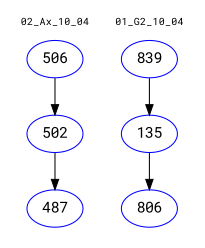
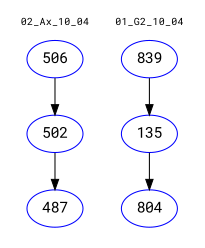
node "806": label "806" -> "804"
